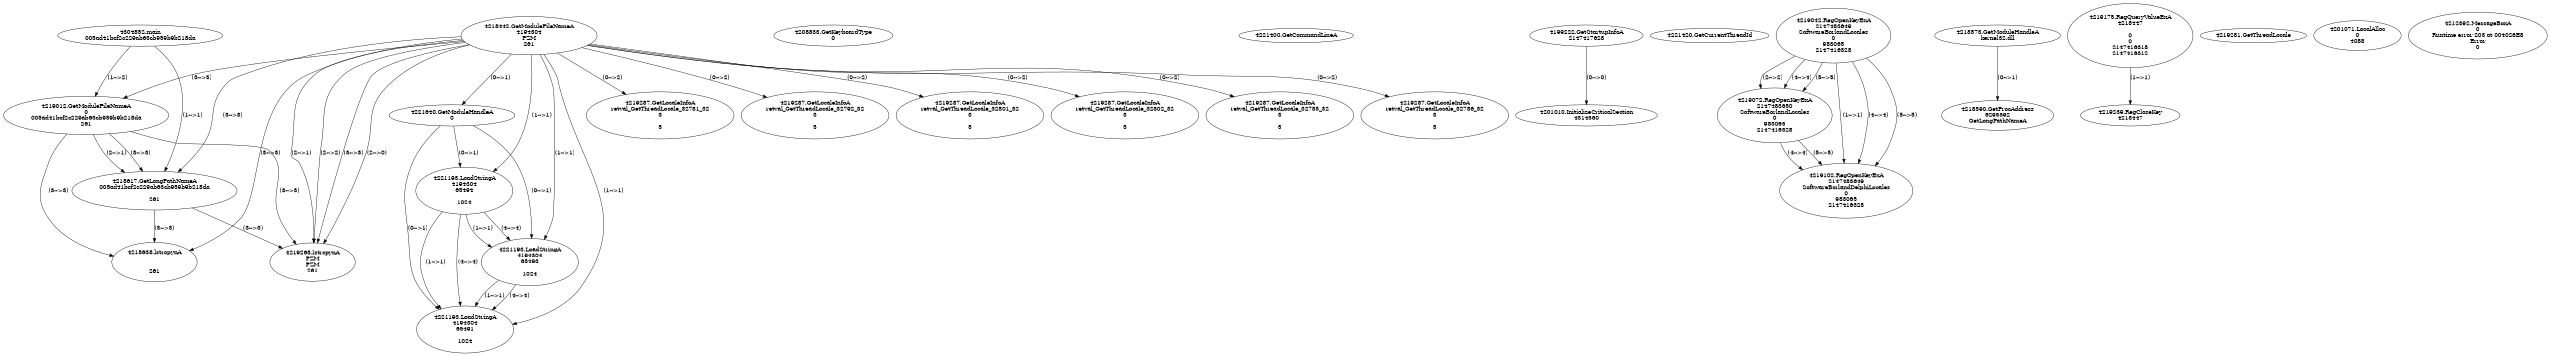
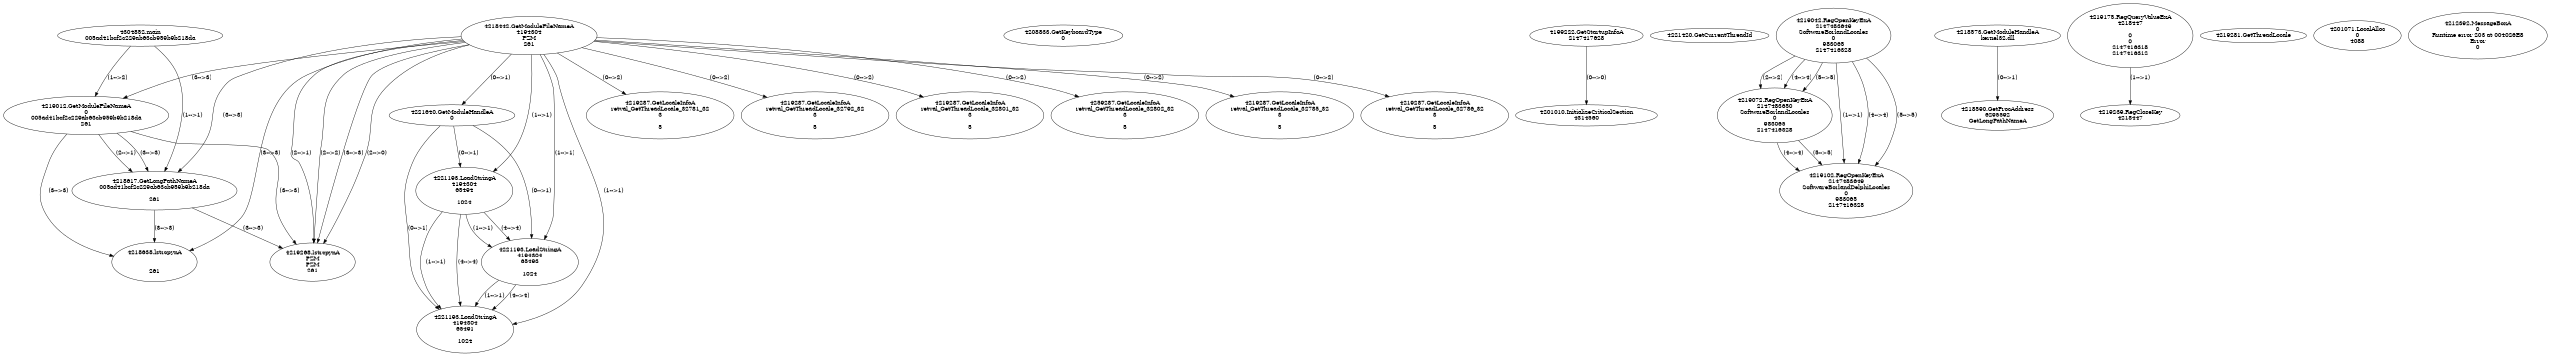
node "4221400.GetCommandLineA": removed
node "4219287.GetLocaleInfoA retval_GetThreadLocale_32802_32 3 5": label "4219287.GetLocaleInfoA retval_GetThreadLocale_32802_32 3 5" -> "4259287.GetLocaleInfoA retval_GetThreadLocale_32802_32 3 5"
